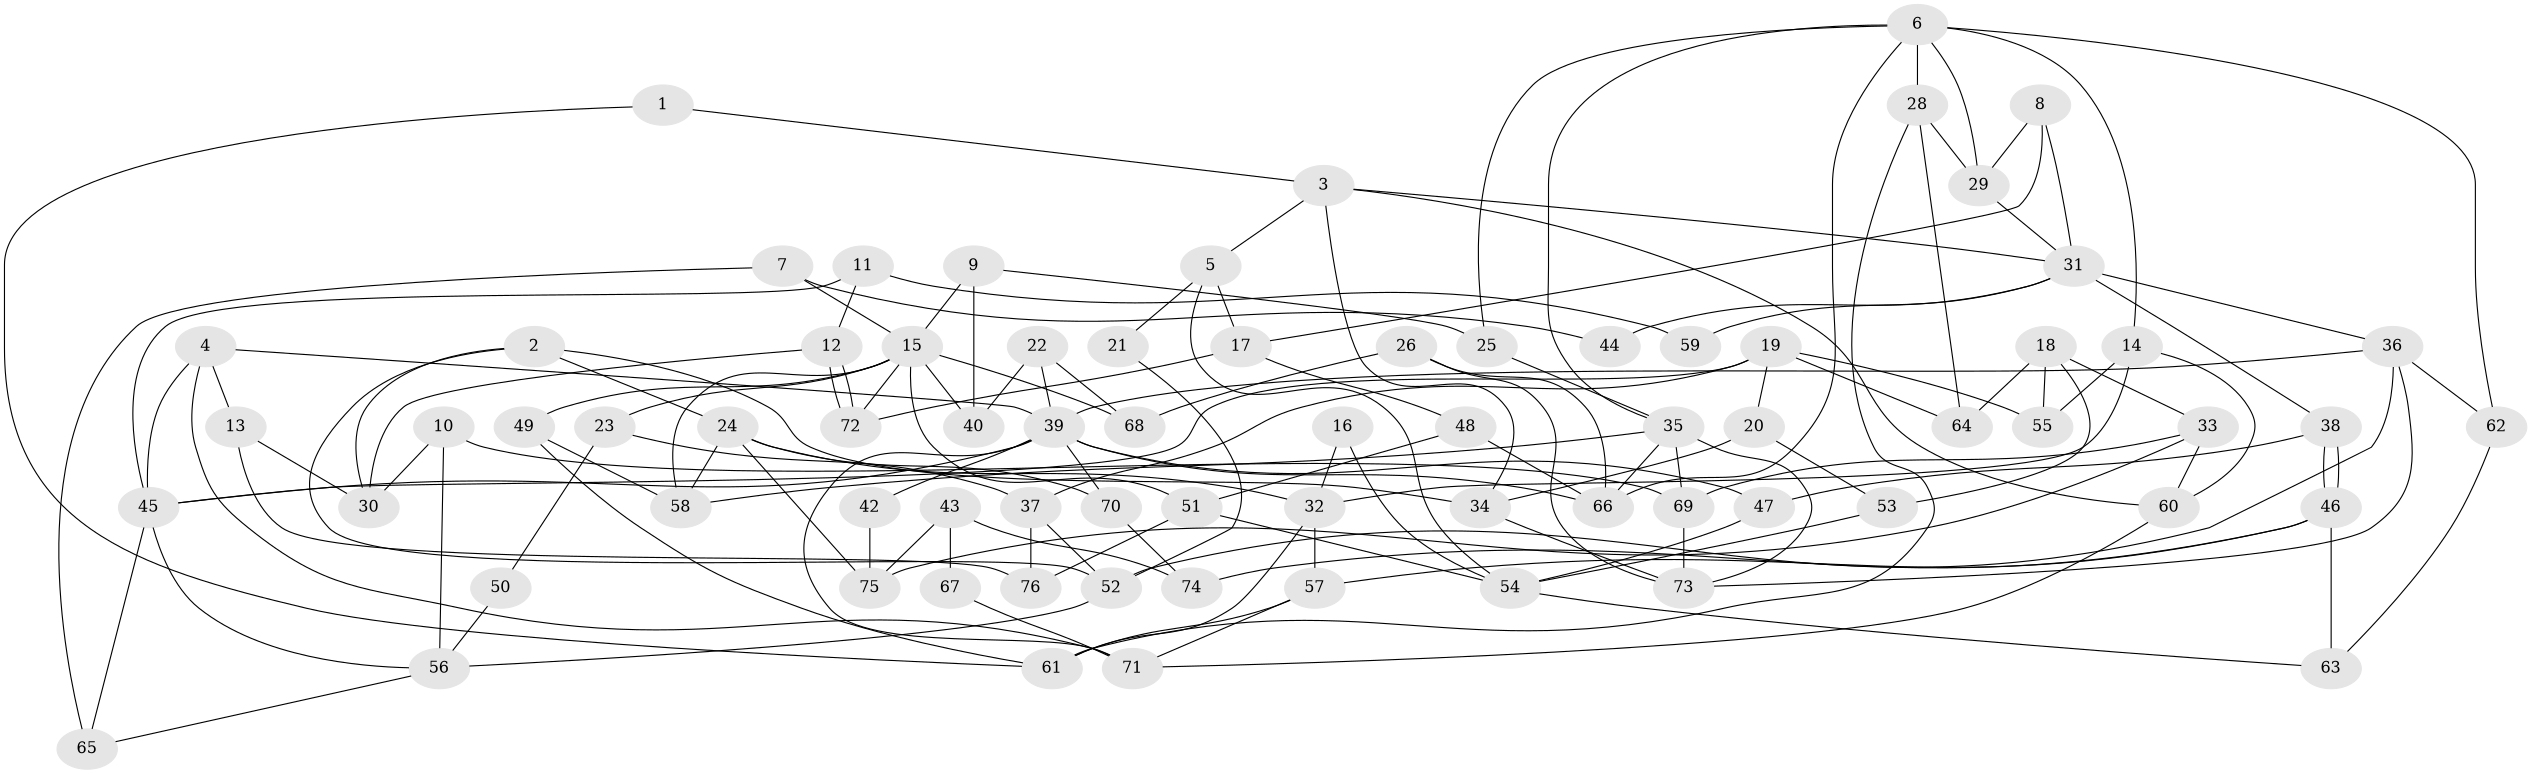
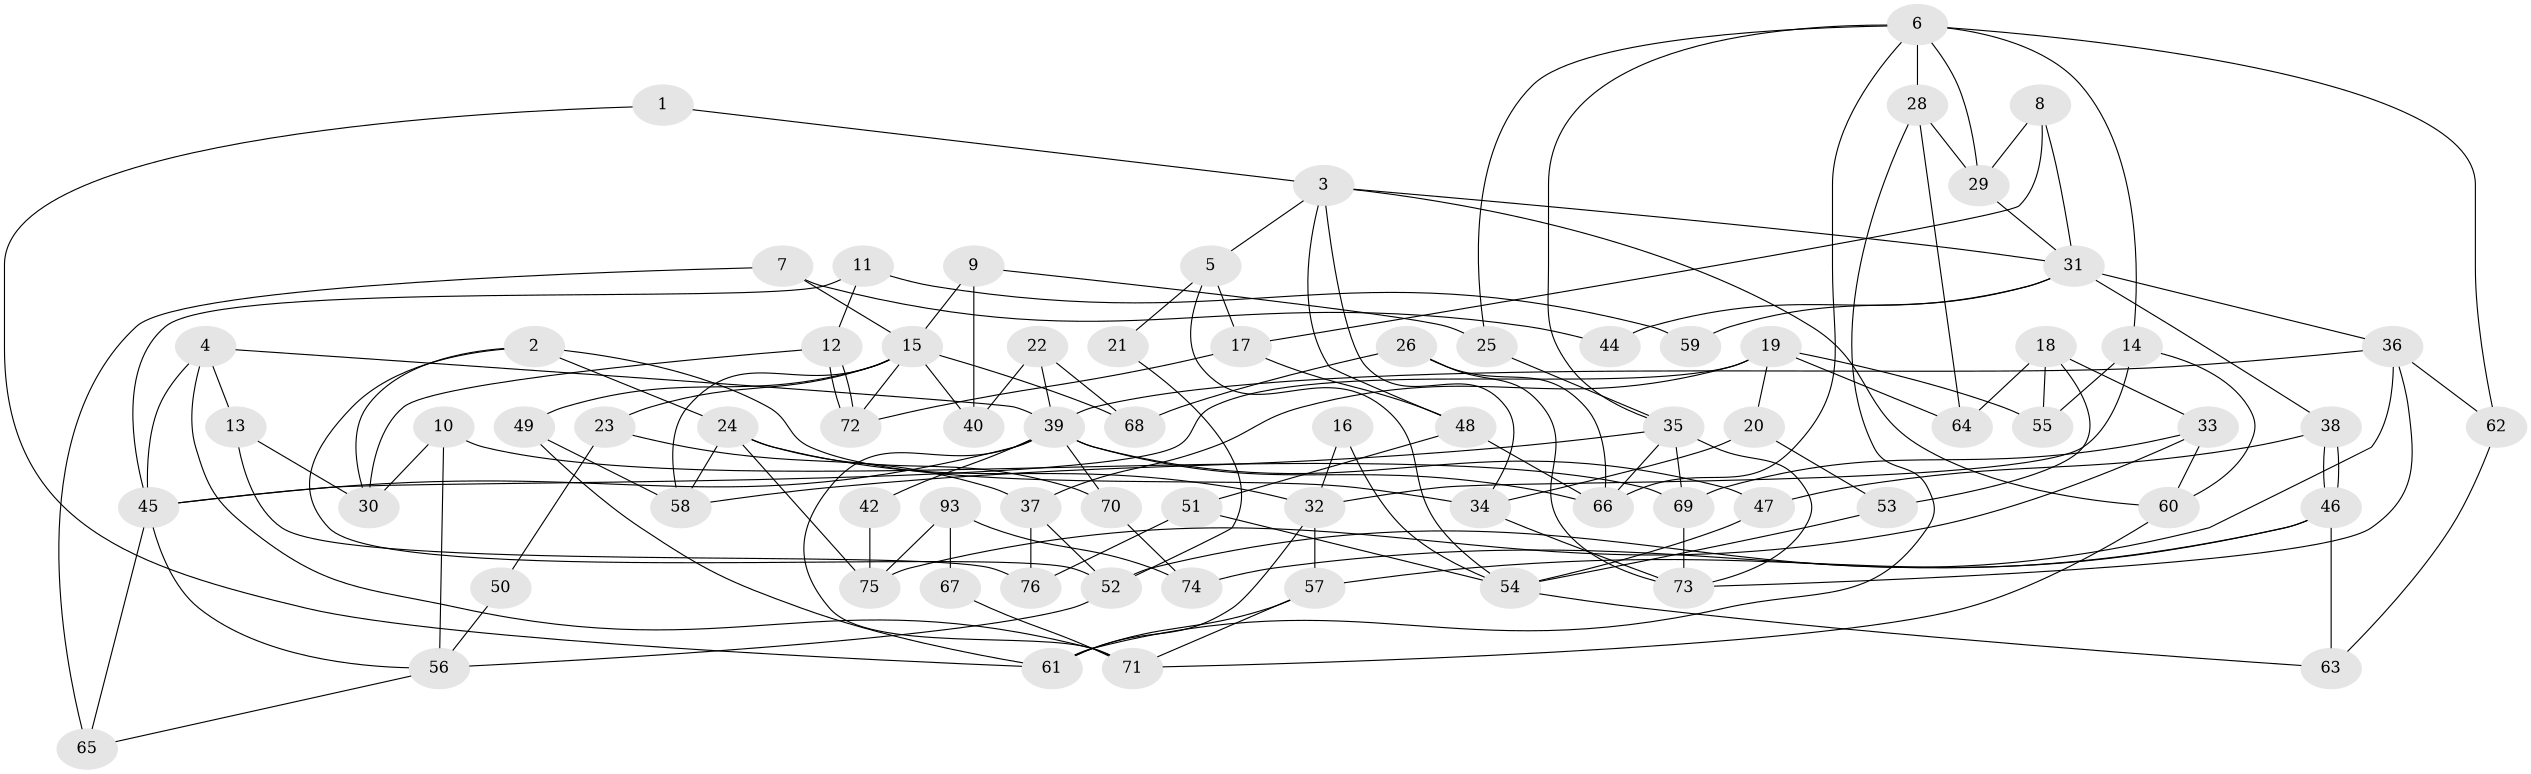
edge "3" -- "48": added
edge "15" -- "51": removed
node "43": label "43" -> "93"
